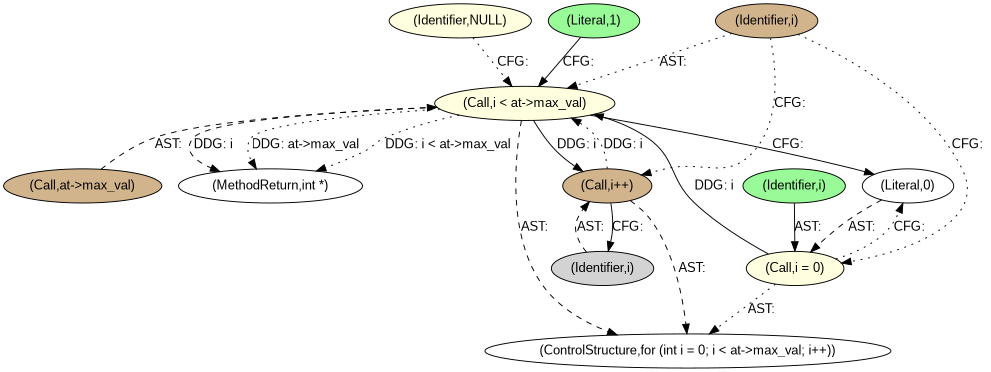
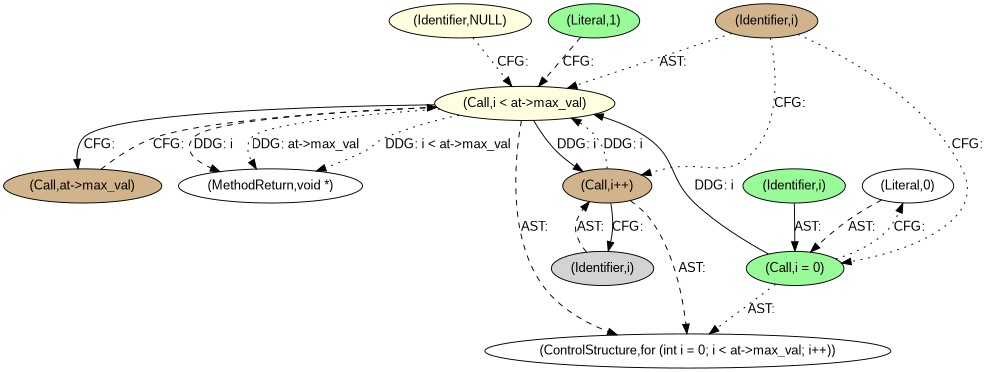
edge "(Literal,1)" -> "(Call,i < at->max_val)": style solid -> dashed
edge "(Call,i < at->max_val)" -> "(Literal,0)": now "(Call,i < at->max_val)" -> "(Call,at->max_val)"
edge "(Call,at->max_val)" -> "(Call,i < at->max_val)": label "AST: " -> "CFG: "
node "(MethodReturn,int *)": label "(MethodReturn,int *)" -> "(MethodReturn,void *)"
node "(Call,i = 0)": fillcolor lightyellow -> palegreen
